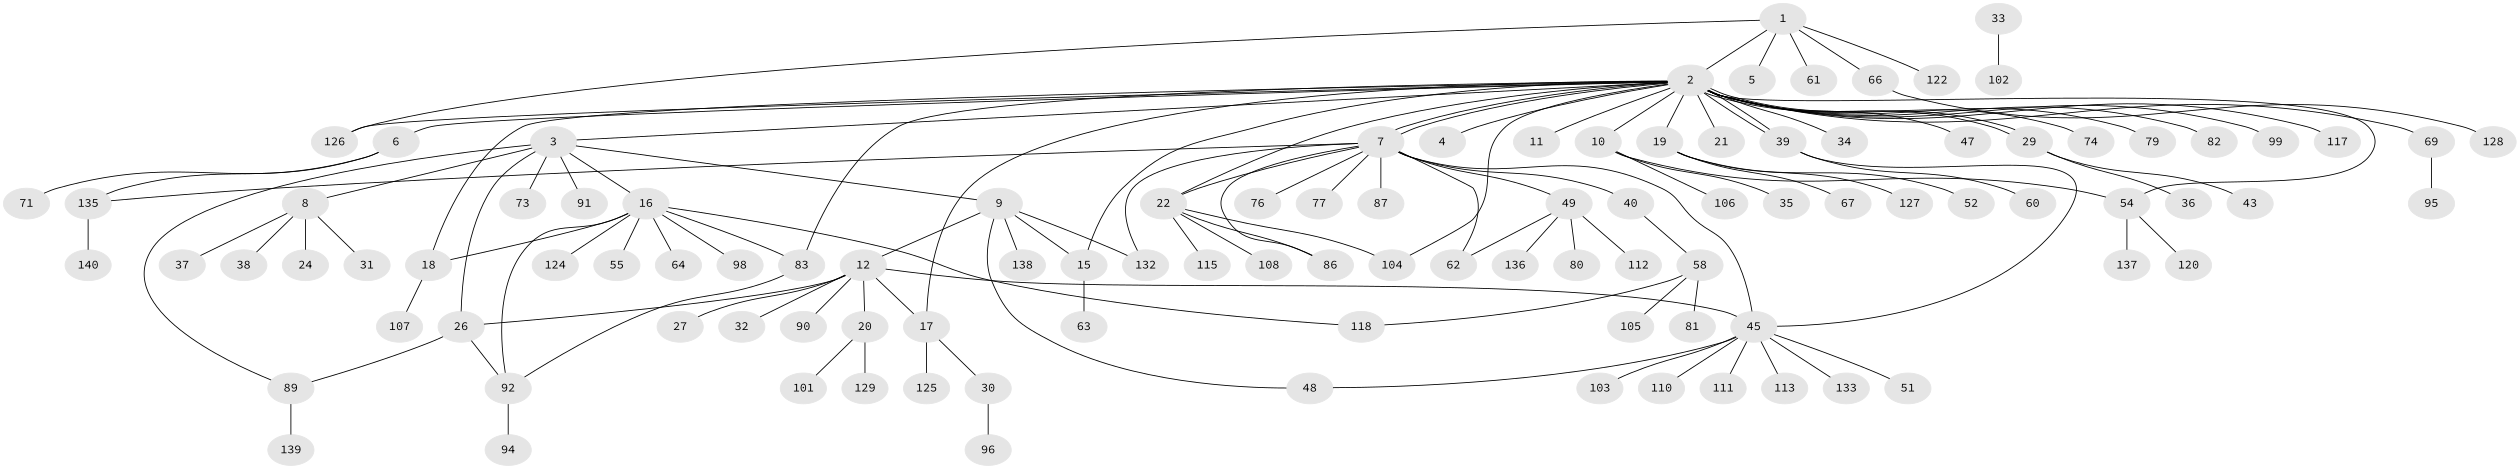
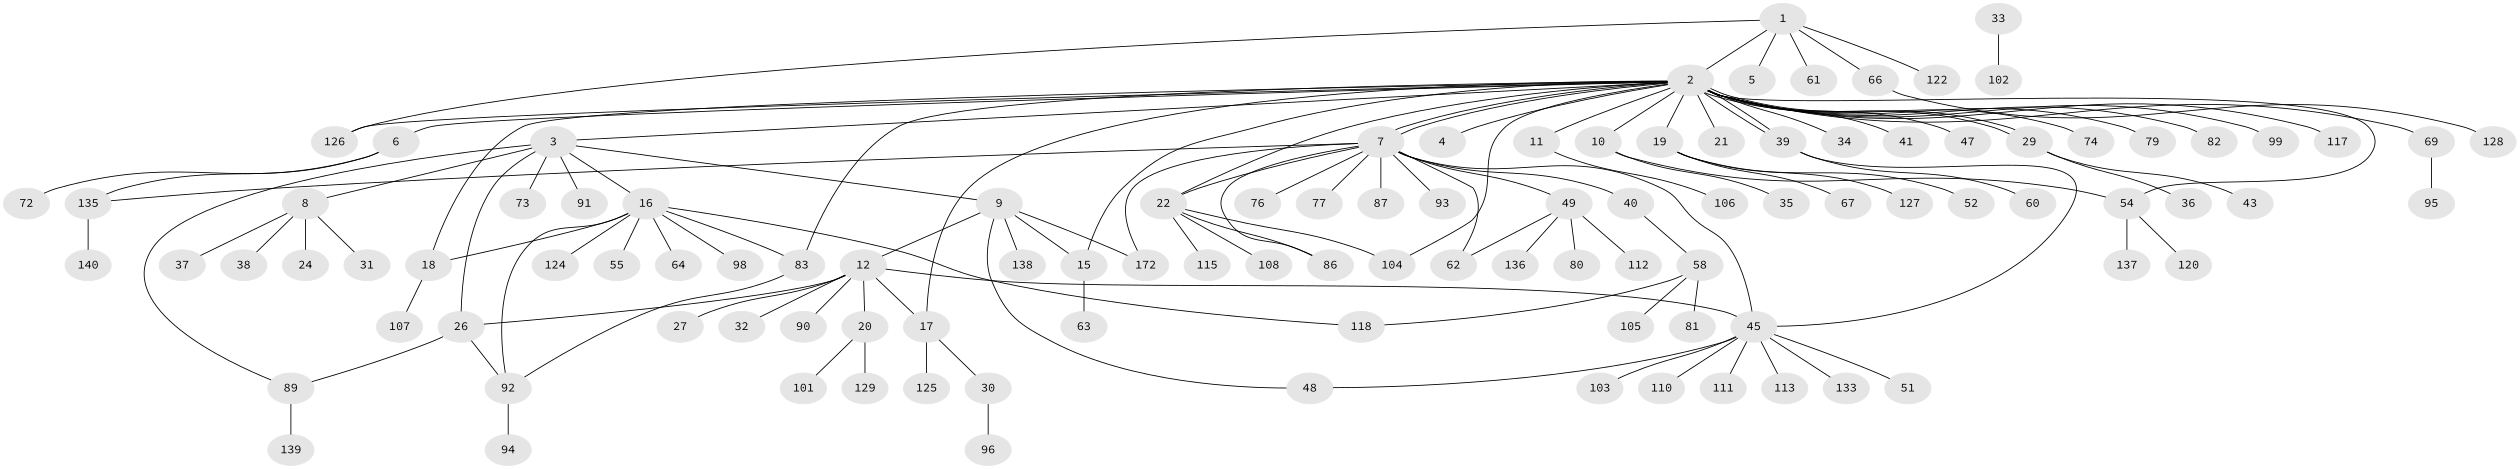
node "41": added
edge "10" -- "106": now "11" -- "106"
node "71": label "71" -> "72"
node "93": added
node "132": label "132" -> "172"
